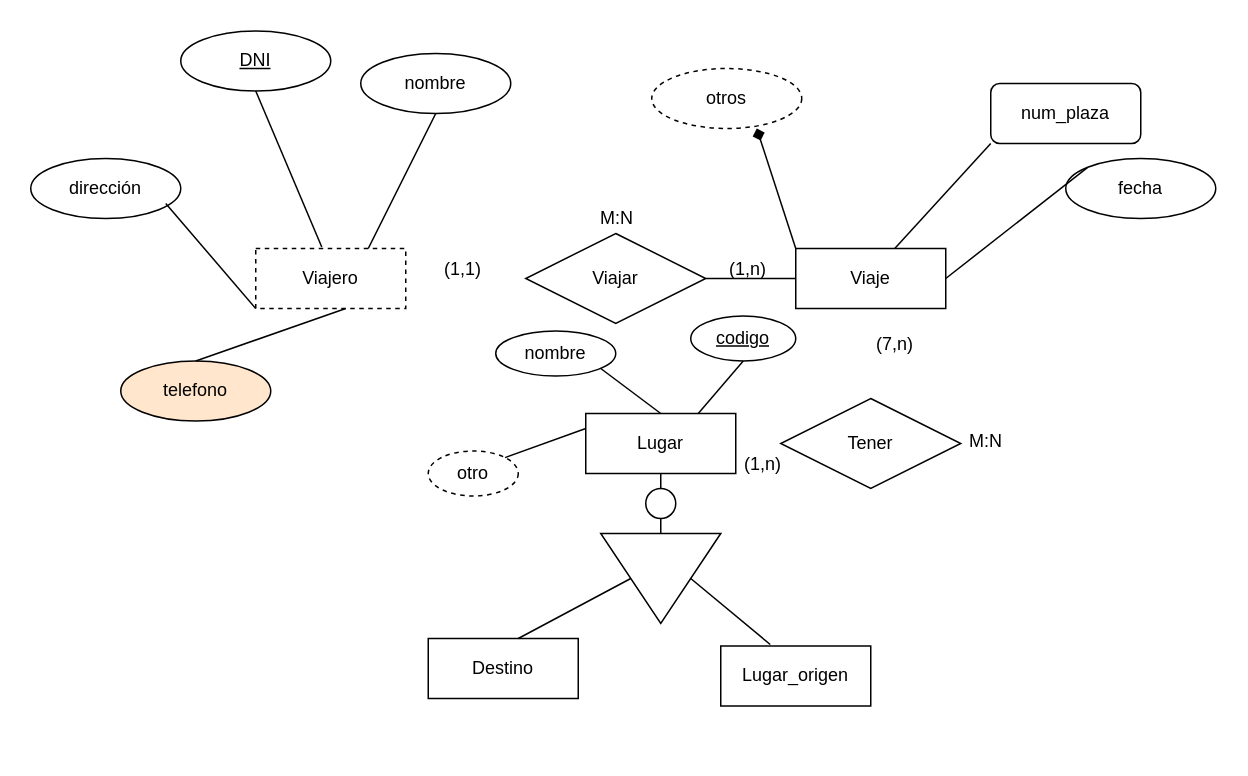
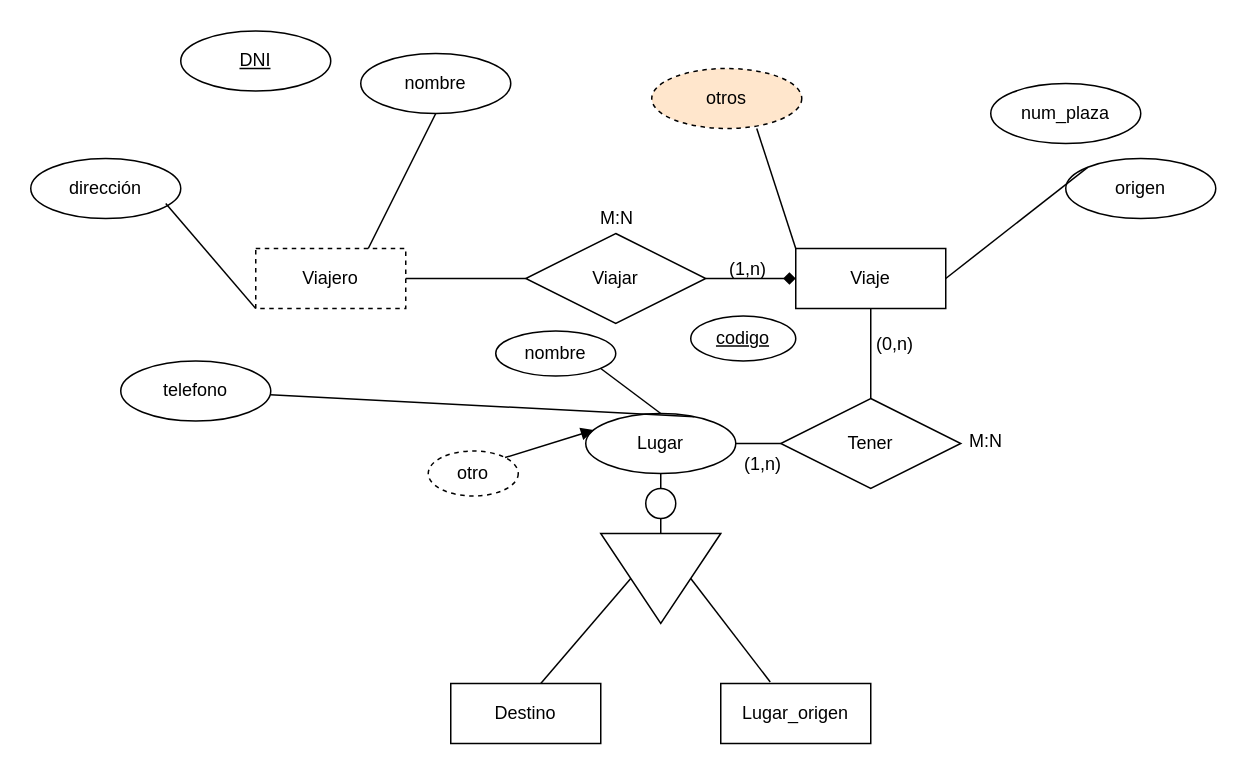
node "otros": fillcolor #ffffff -> #ffe6cc
node "num_plaza": shape rounded rectangle -> ellipse
edge "Viaje" -> "otros": arrowhead diamond -> none
edge "DNI" -- "Viajero": removed
node "fecha": label "fecha" -> "origen"
edge "num_plaza" -- "Viaje": removed
node "(1,1)": removed
edge "Viajero" -- "Viajar": added
edge "Viajar" -- "Viaje": arrowhead none -> diamond
edge "Viajero" -- "telefono": removed
edge "Viaje" -- "Tener": added
node "(7,n)": label "(7,n)" -> "(0,n)"
edge "codigo" -- "Lugar": now "telefono" -- "Lugar"
node "telefono": fillcolor #ffe6cc -> #ffffff
edge "Lugar" -- "otro": arrowhead none -> block
node "Lugar": shape rectangle -> ellipse
edge "Lugar" -- "Tener": added
node "Destino": moved (503, 668) -> (526, 713)
node "Lugar_origen": moved (796, 676) -> (796, 713)
